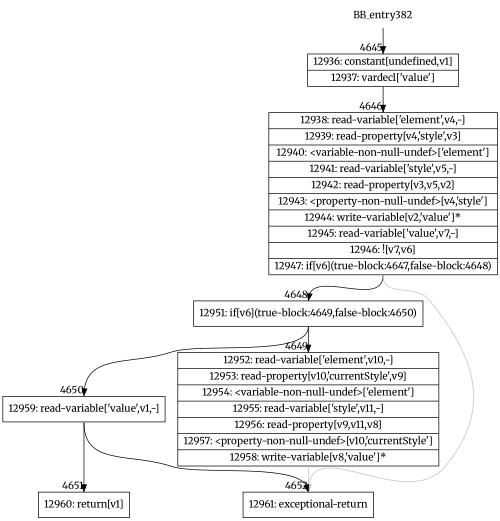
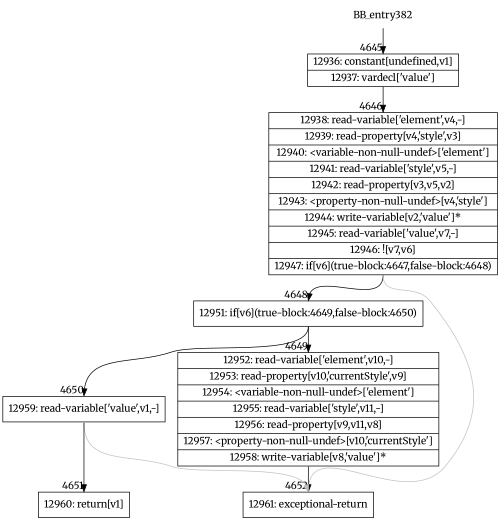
edge "12959: read-variable['value',v1,-]" -> "12961: exceptional-return": color black -> gray
edge "12952: read-variable['element',v10,-]" -> "12961: exceptional-return": color gray -> black
